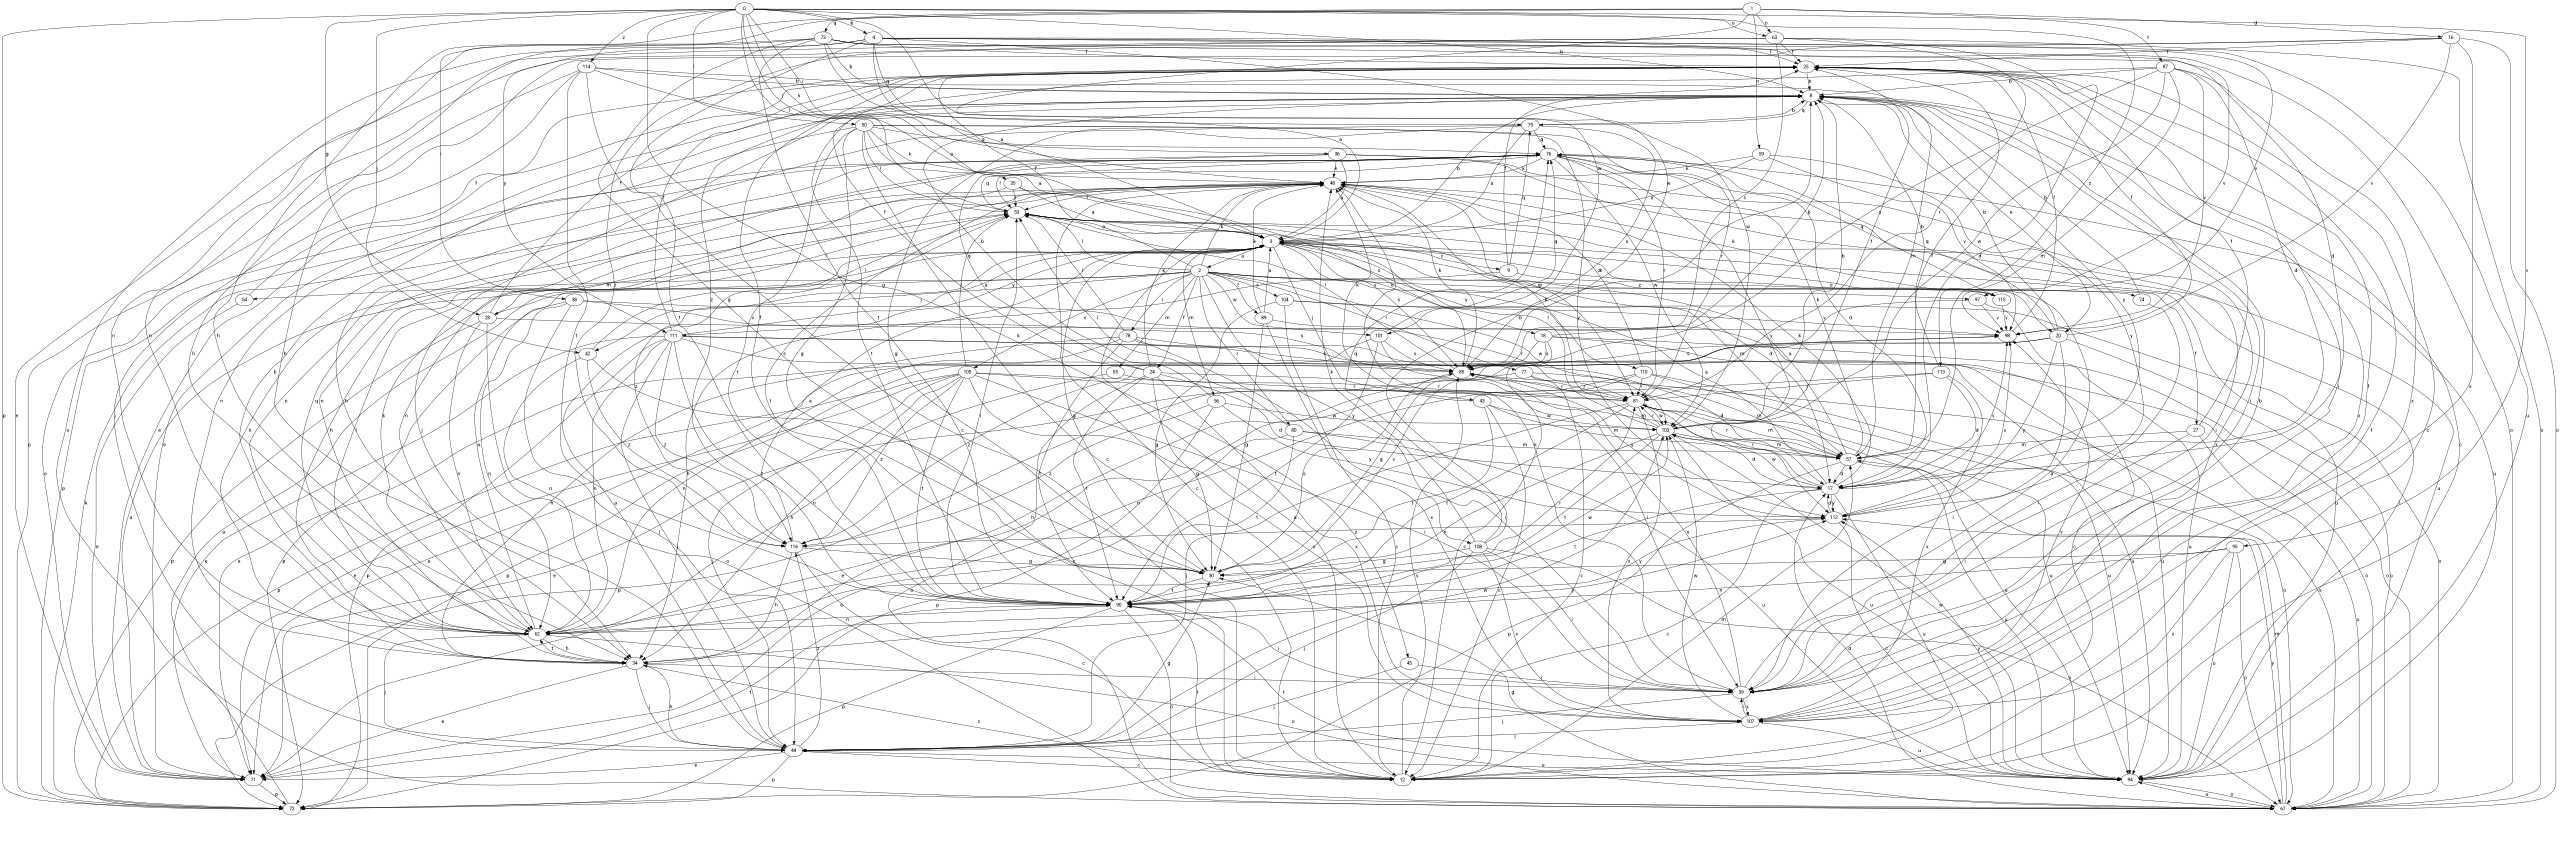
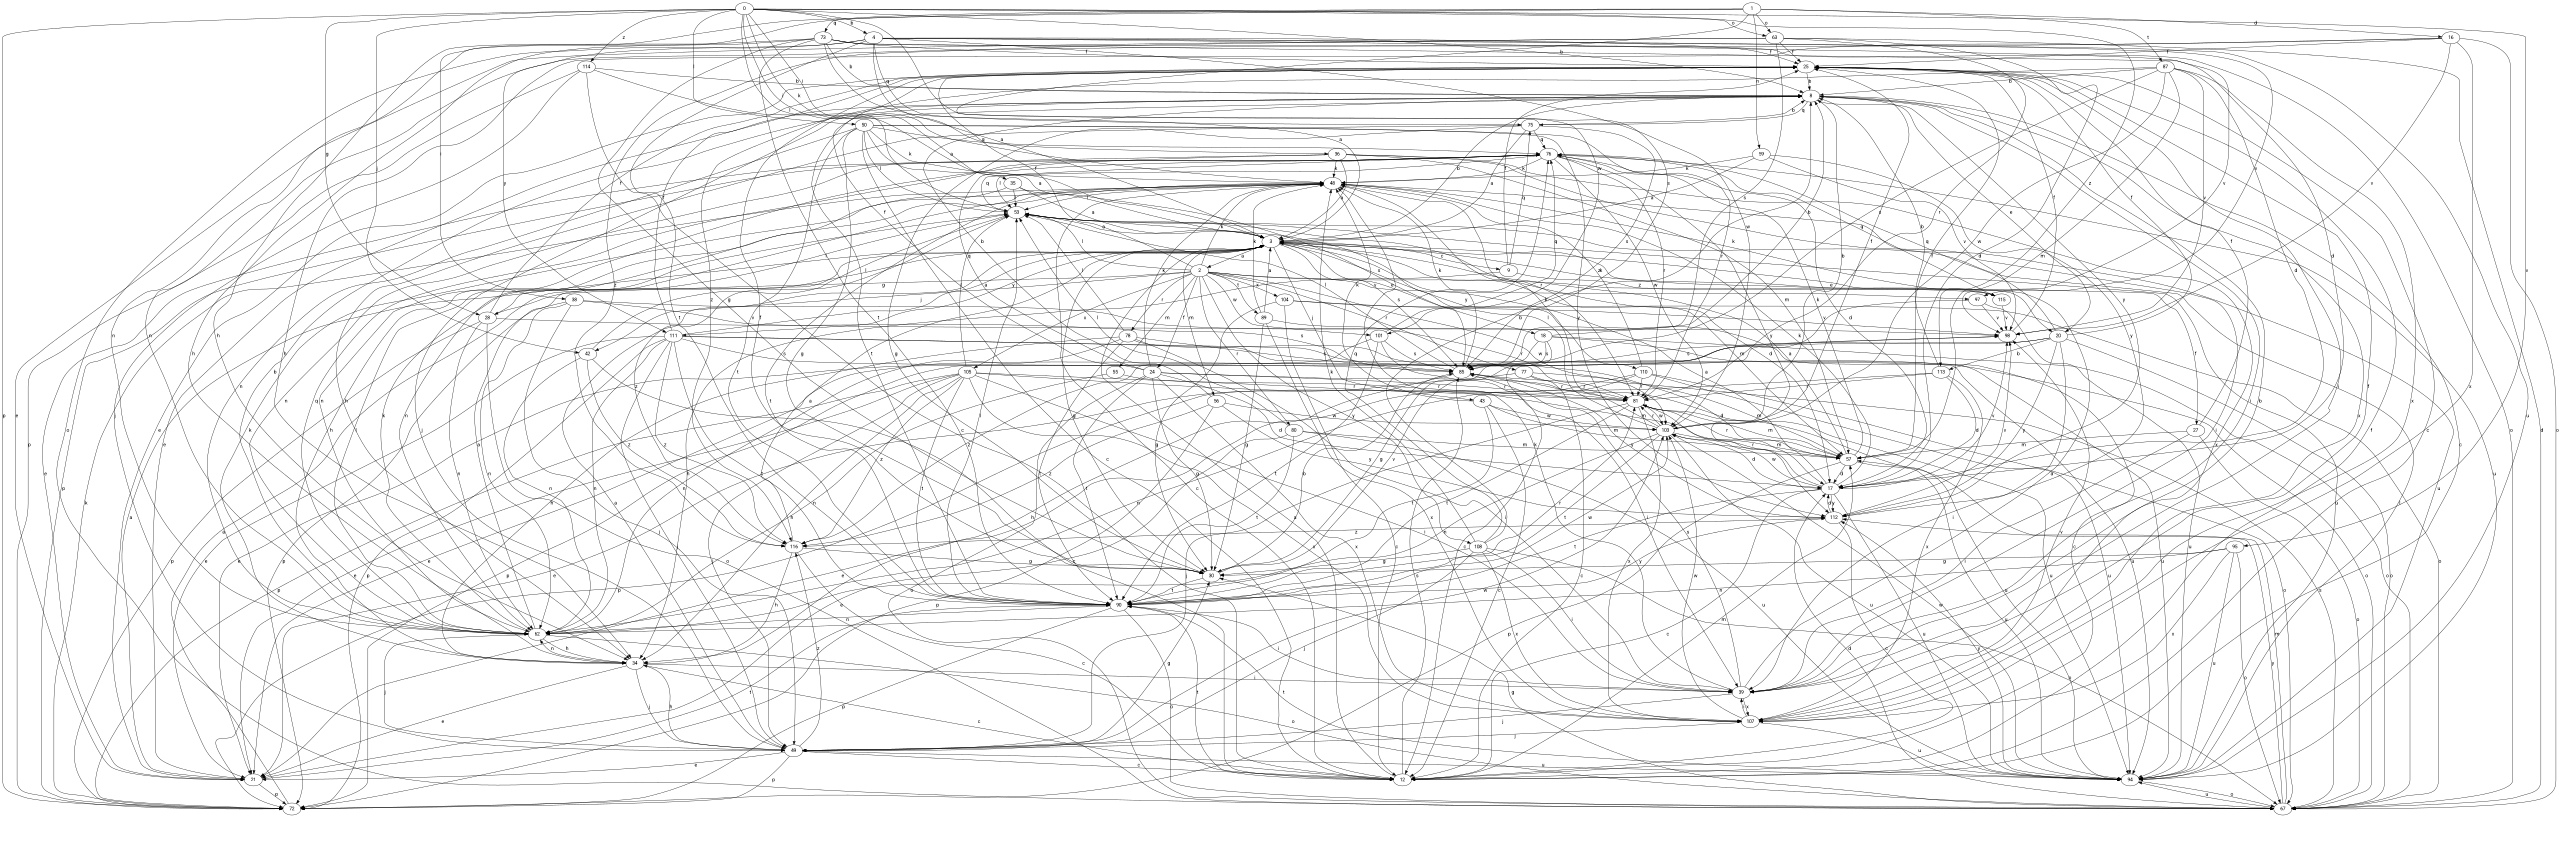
edge "114" -> "57": now "36" -> "57"
edge "0" -> "85": label "w" -> "s"
edge "20" -> "8": now "20" -> "113"
node "54": removed
node "74": removed
edge "50" -> "34": now "50" -> "62"
edge "24" -> "81": added, label "r"
edge "63" -> "67": label "o" -> "d"
edge "30" -> "85": label "s" -> "b"
edge "114" -> "90": removed, label "t"
edge "34" -> "112": removed, label "y"
edge "34" -> "62": label "t" -> "n"
node "45": removed
node "44": label "44" -> "49"
